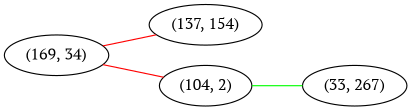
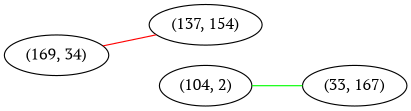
edge "(169, 34)" -- "(104, 2)": removed
node "(33, 267)": label "(33, 267)" -> "(33, 167)"
